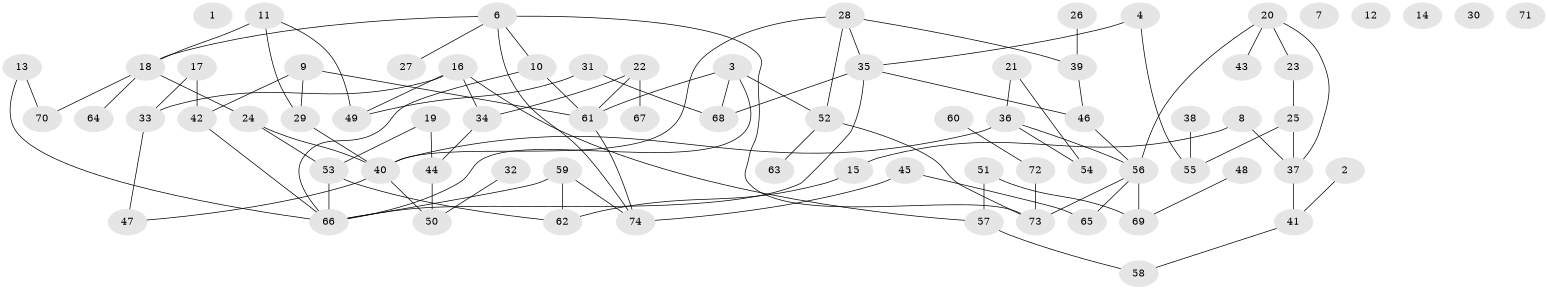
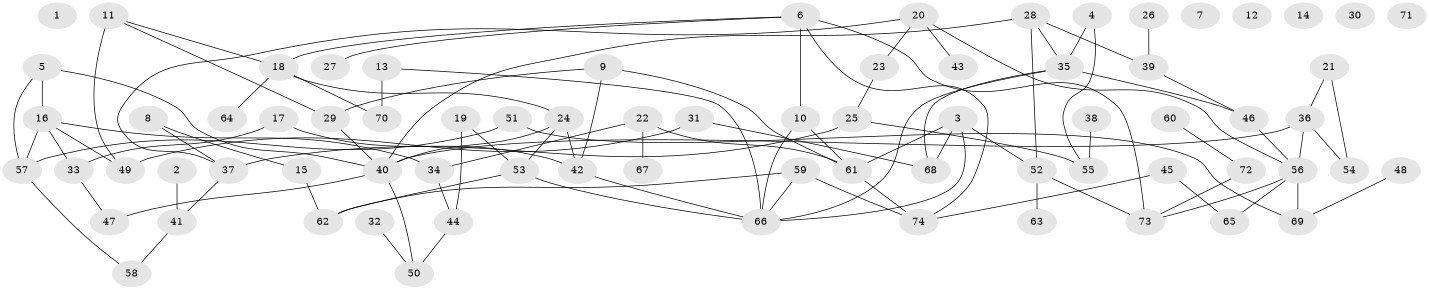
node "5": added
edge "24" -- "42": added
